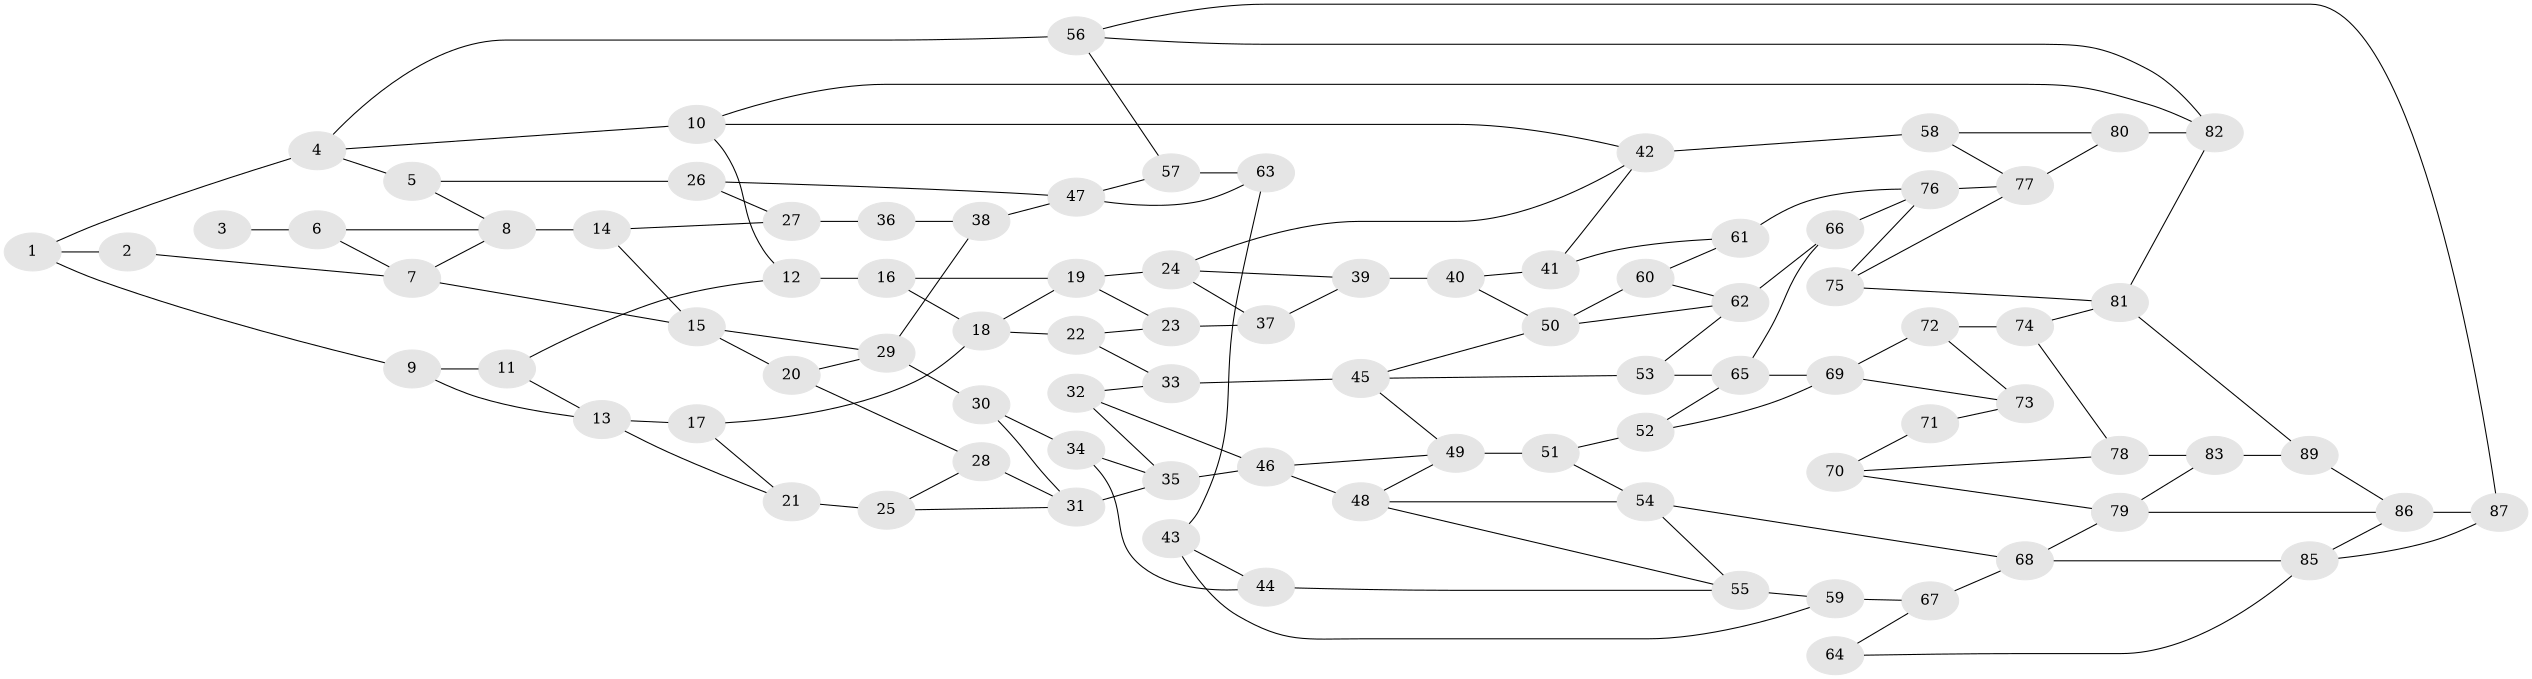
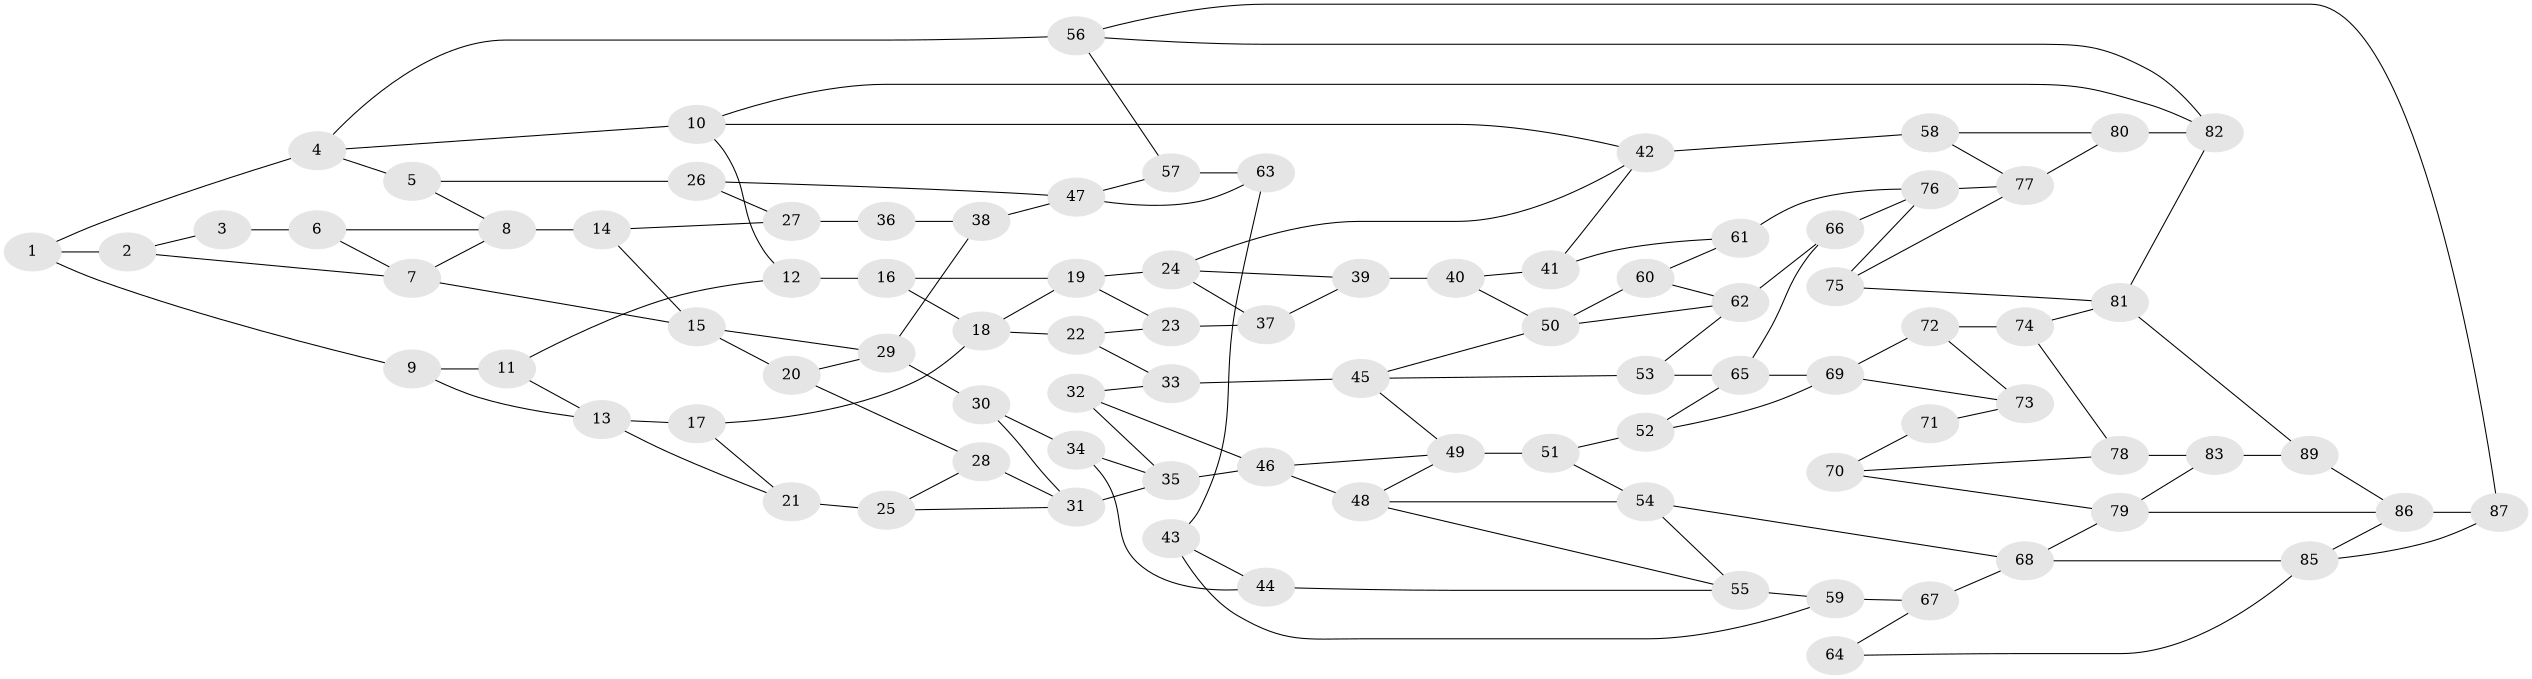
edge "3" -- "2": added
